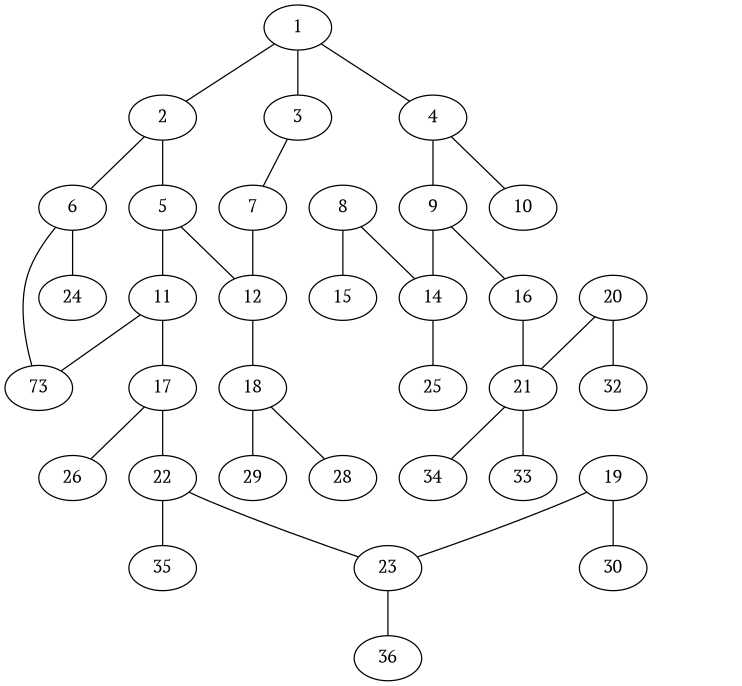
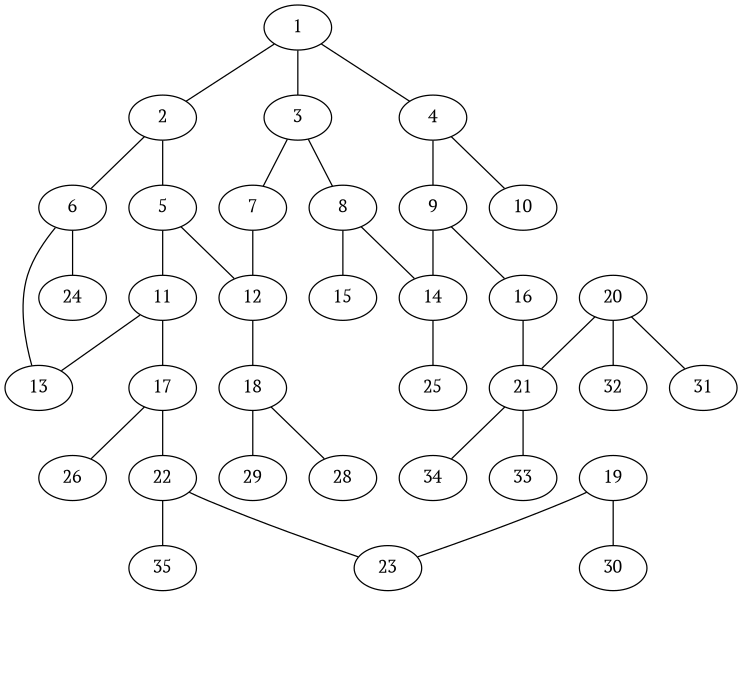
edge "3" -- "8": added
node "73": label "73" -> "13"
node "31": added
node "36": removed
